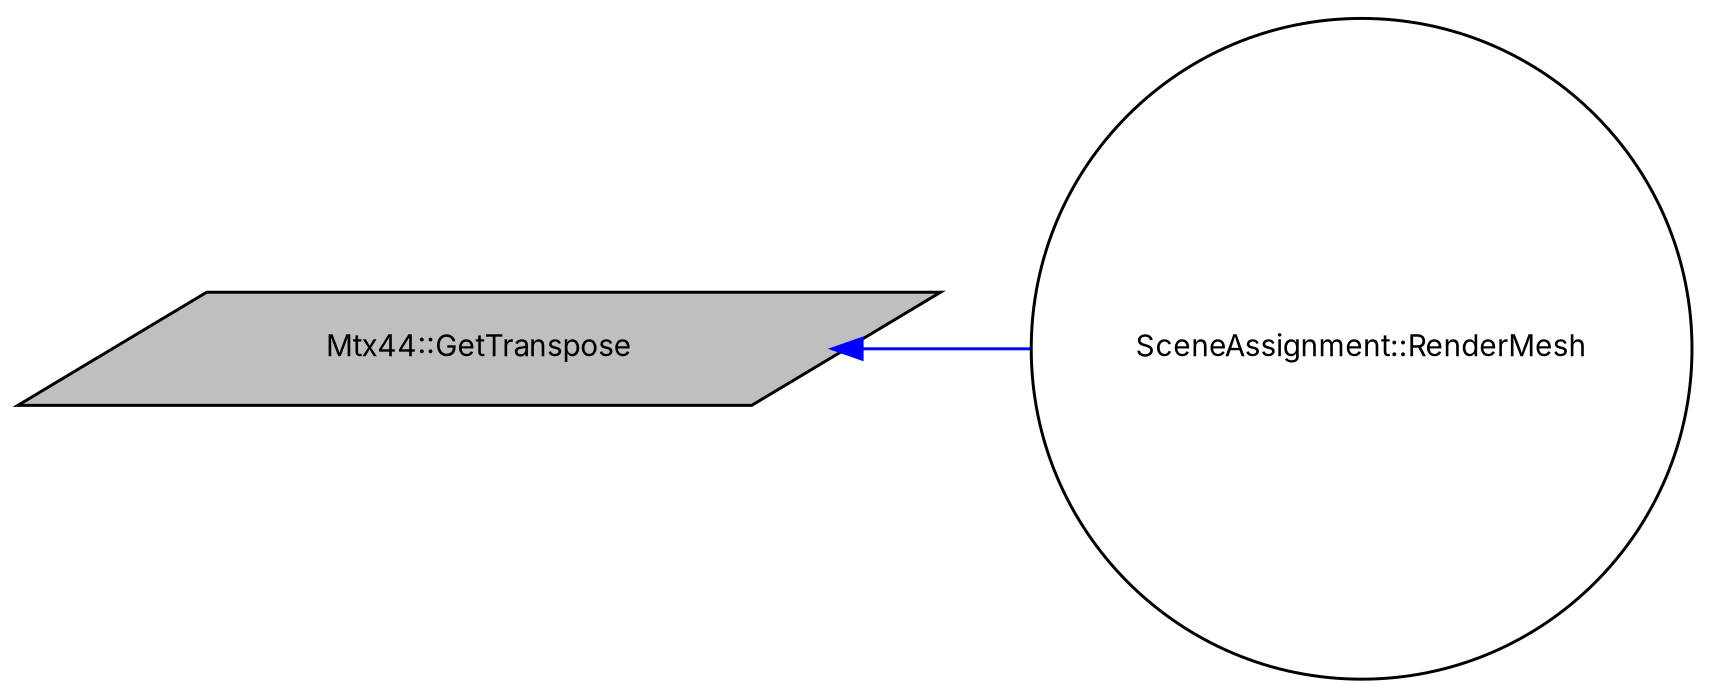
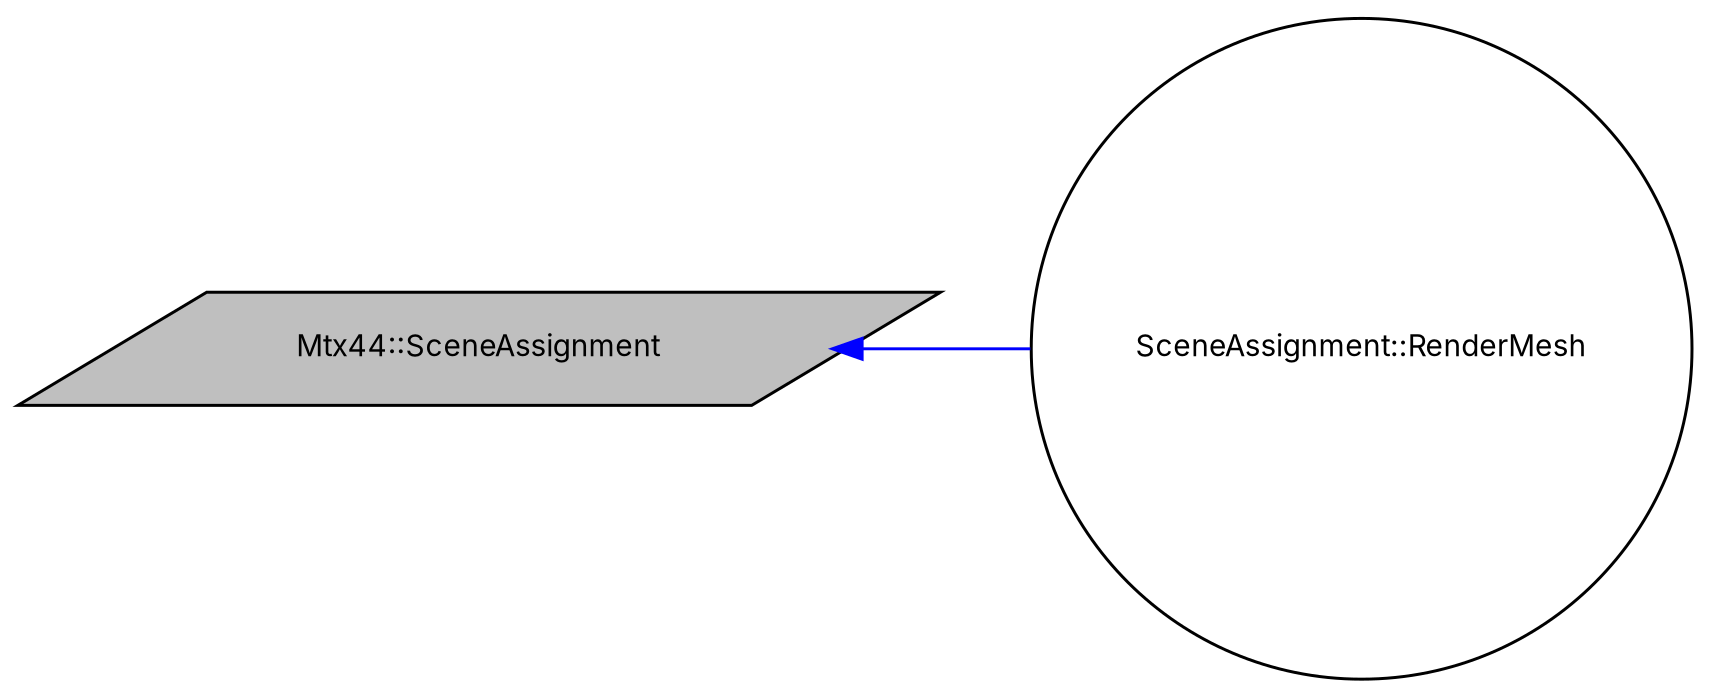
node "Mtx44::GetTranspose": label "Mtx44::GetTranspose" -> "Mtx44::SceneAssignment"
